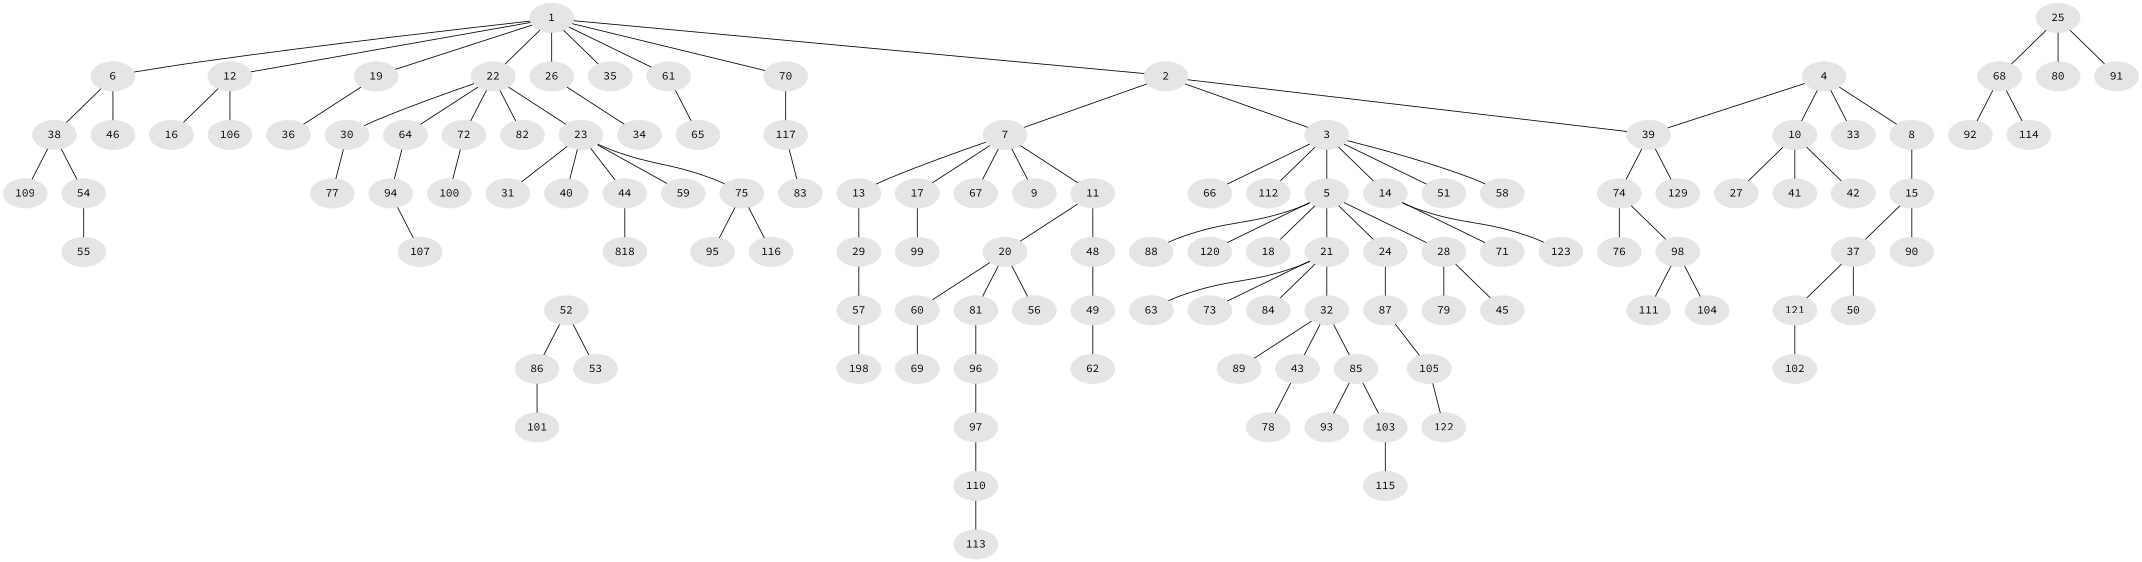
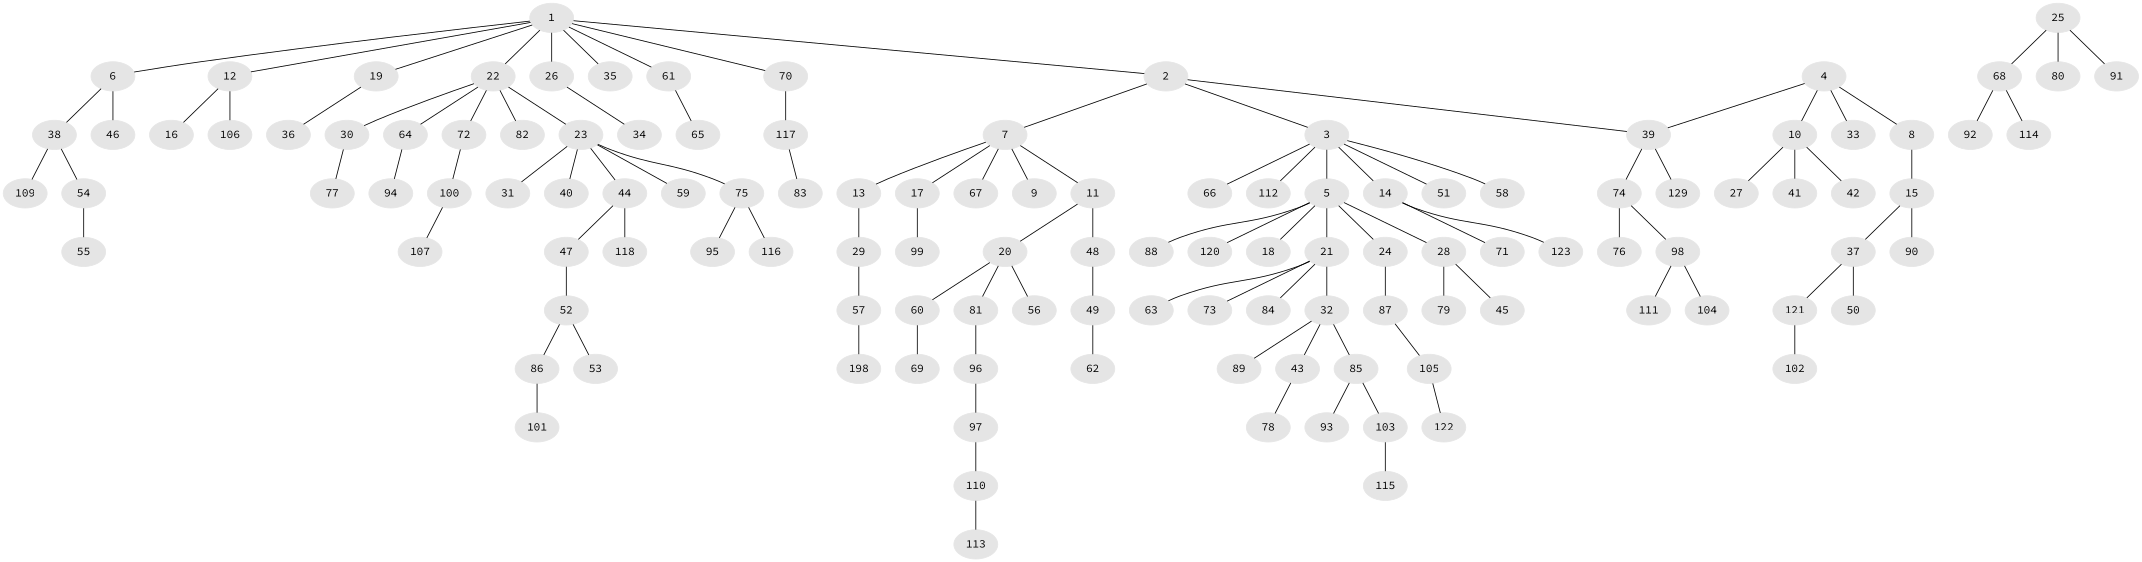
edge "94" -- "107": now "100" -- "107"
node "47": added
node "818": label "818" -> "118"
